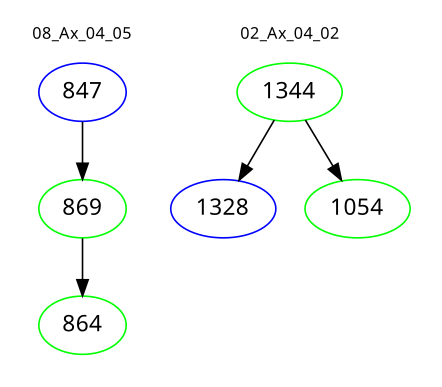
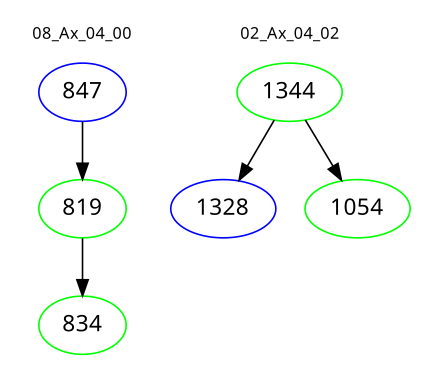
cluster "08_Ax_04_05": label "08_Ax_04_05" -> "08_Ax_04_00"
node "869": label "869" -> "819"
node "864": label "864" -> "834"
